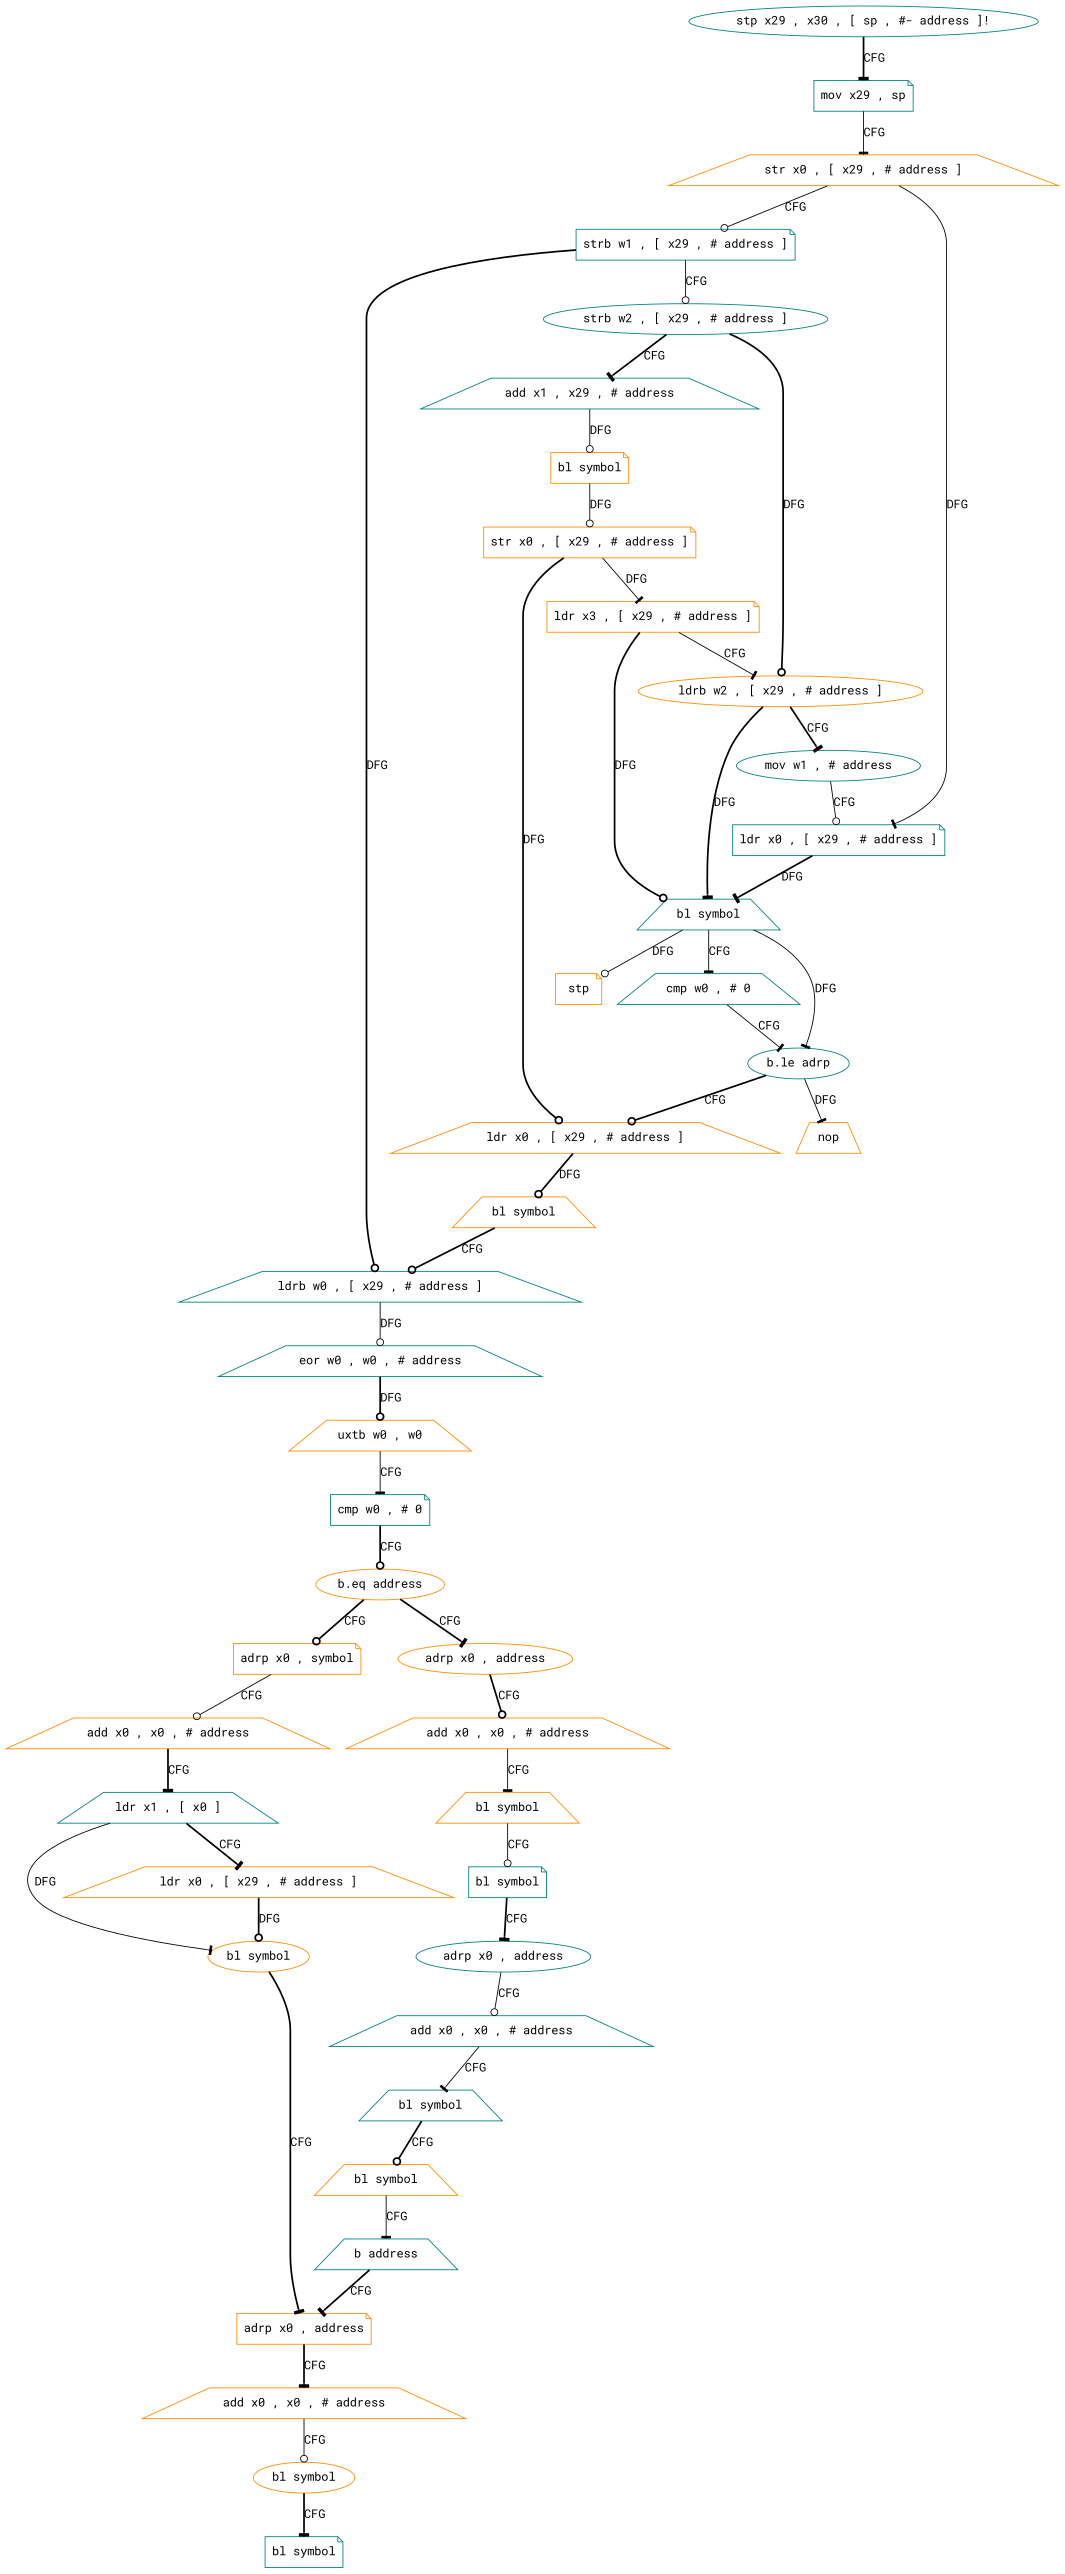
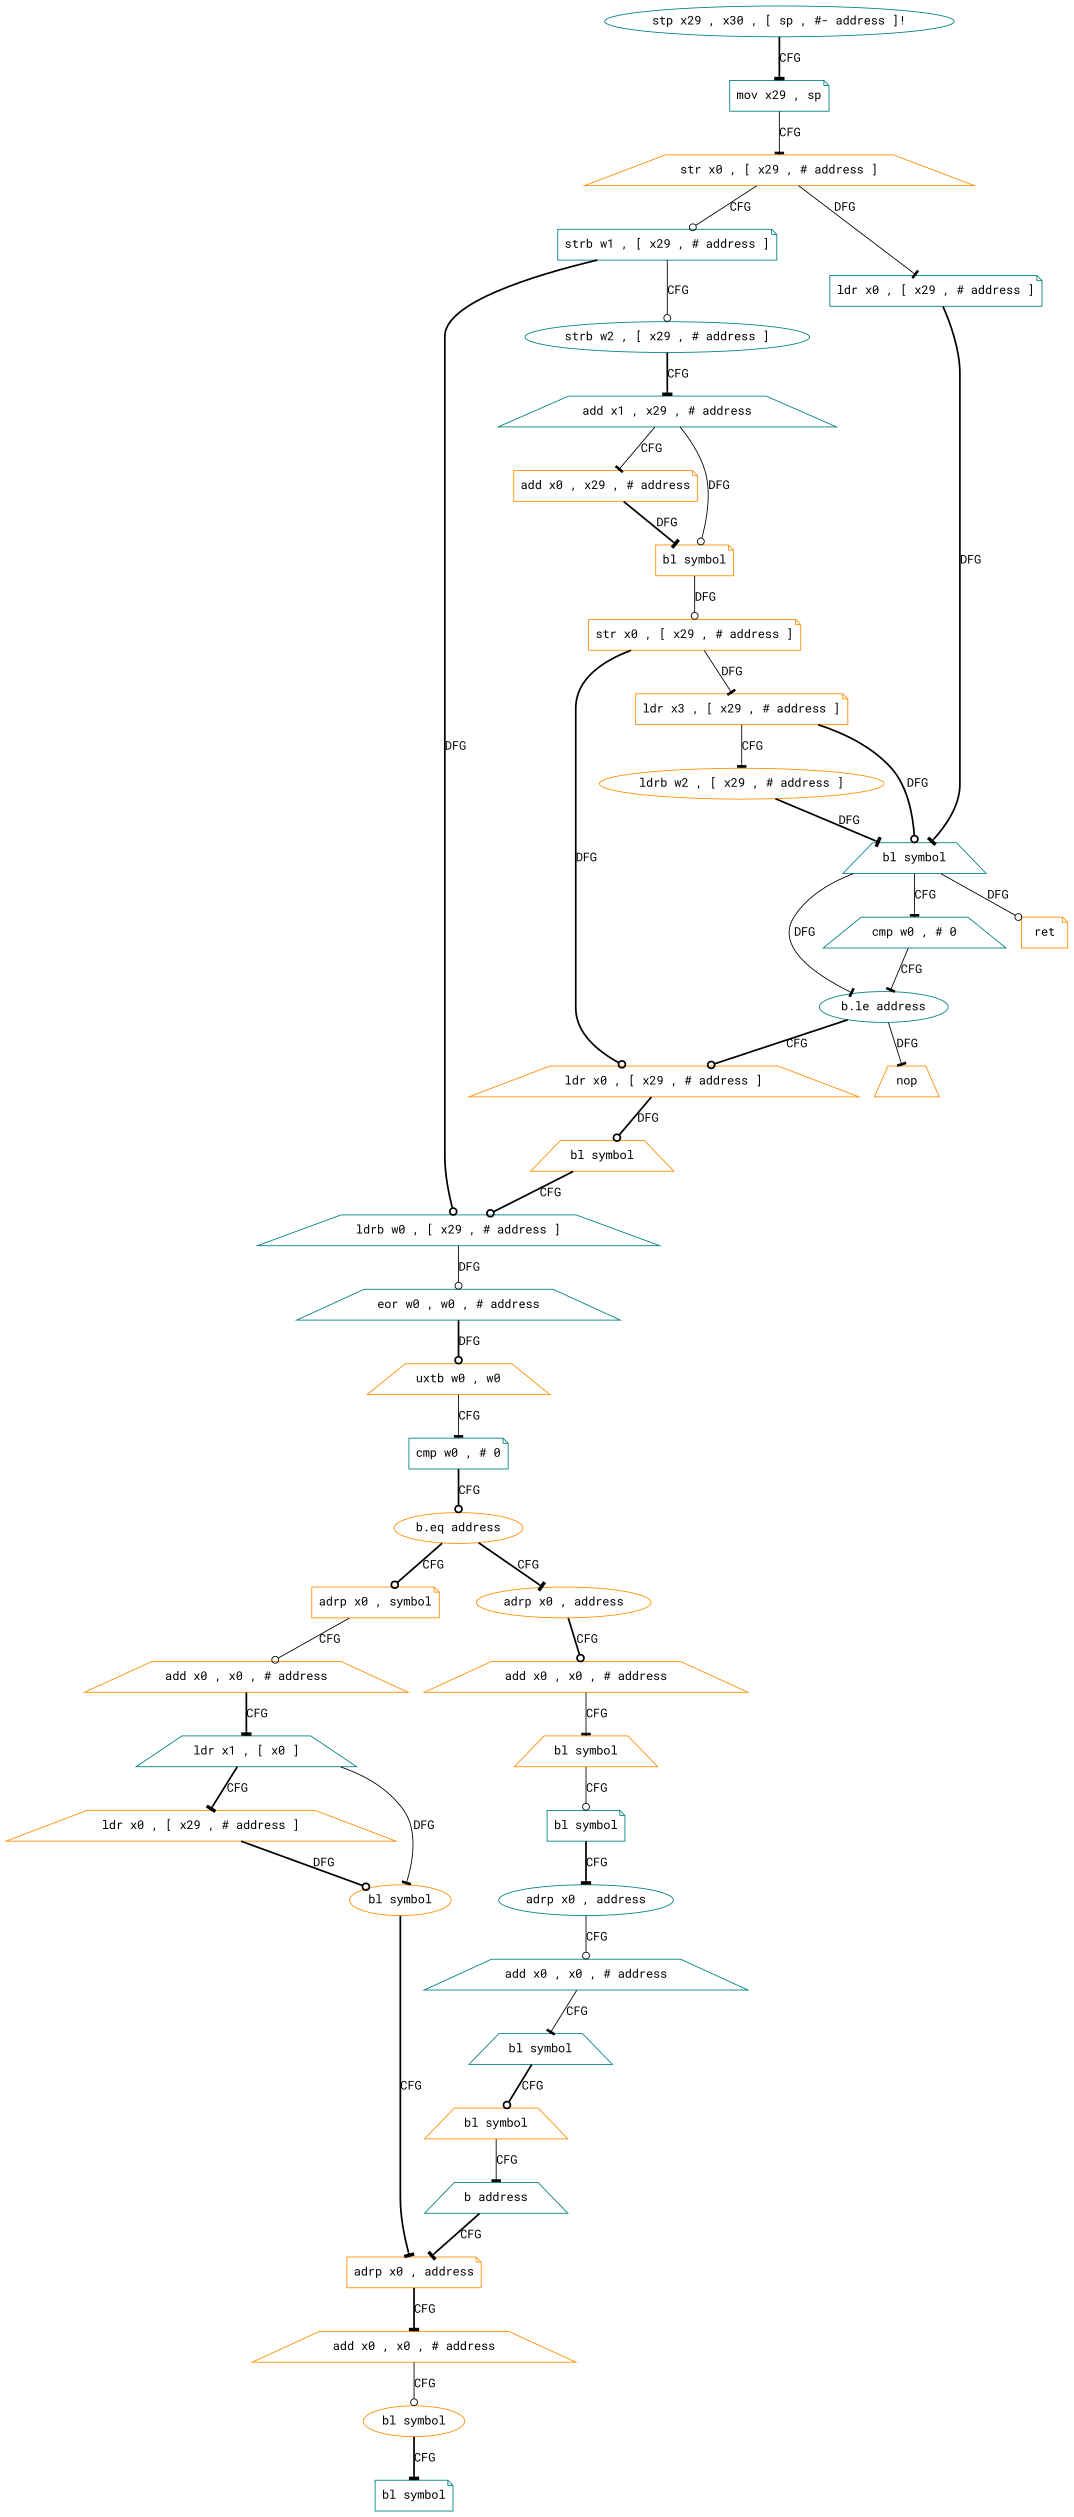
node "add x0 , x29 , # address": added
edge "strb w2 , [ x29 , # address ]" -> "ldrb w2 , [ x29 , # address ]": removed, label "DFG"
node "mov w1 , # address": removed
node "stp": label "stp" -> "ret"
node "b.le adrp": label "b.le adrp" -> "b.le address"
